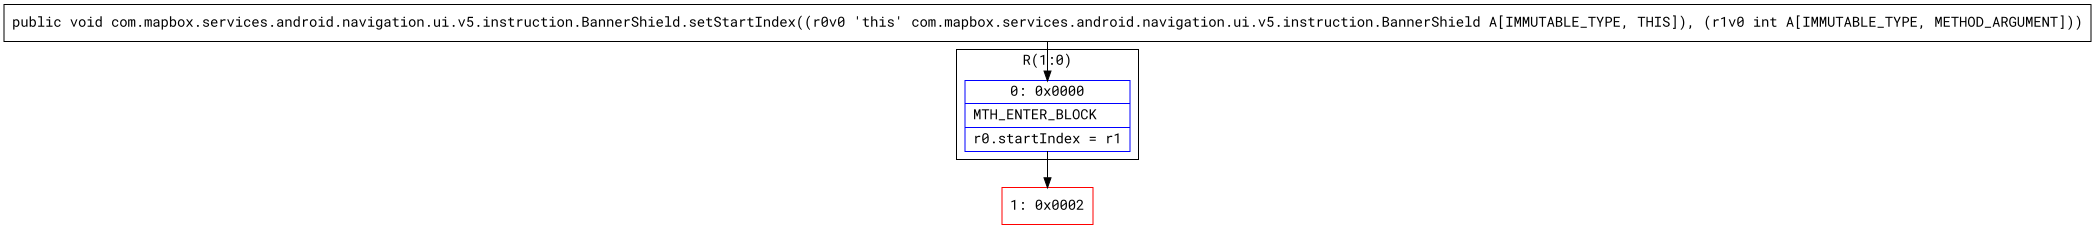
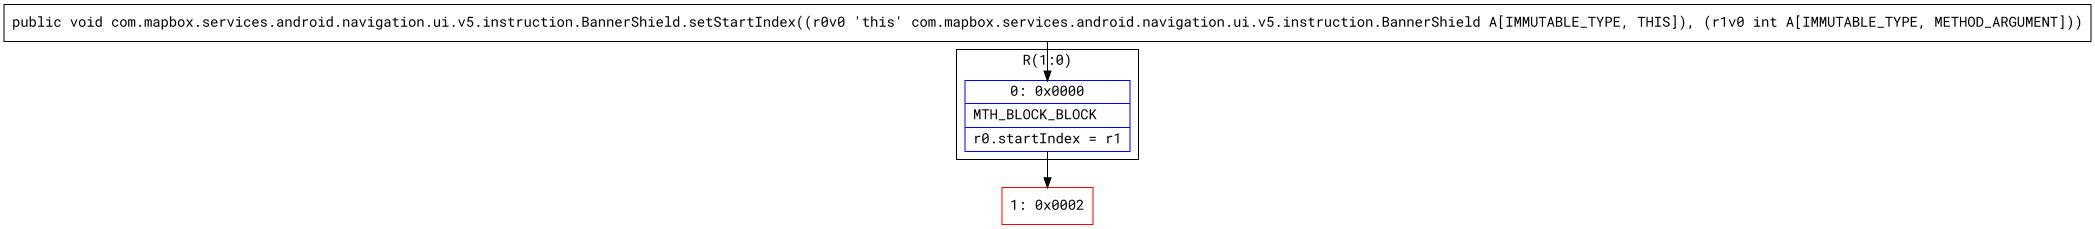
node "0: 0x0000": text "MTH_ENTER_BLOCK" -> "MTH_BLOCK_BLOCK"
